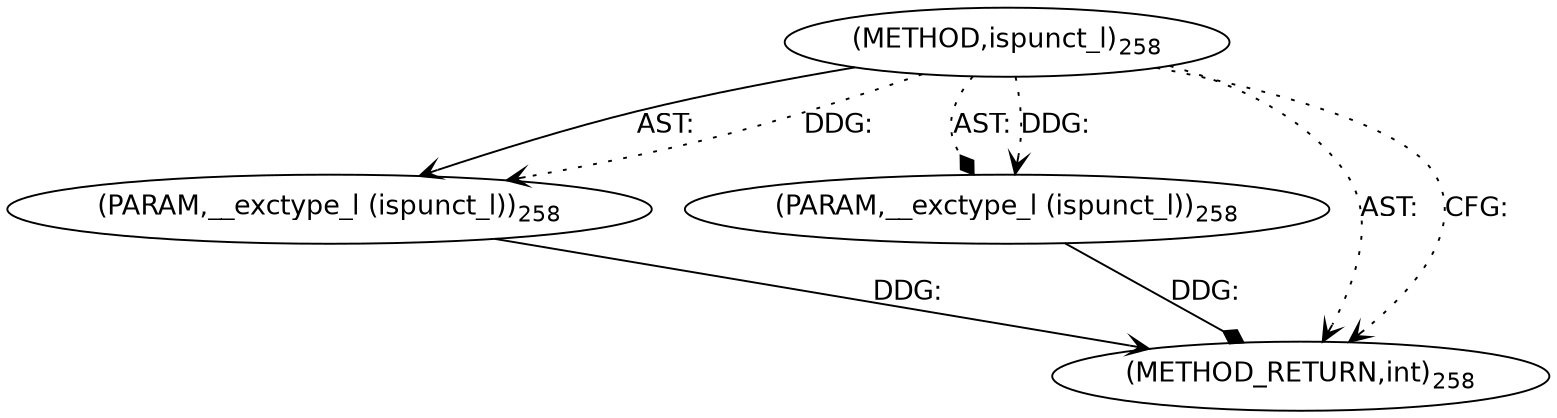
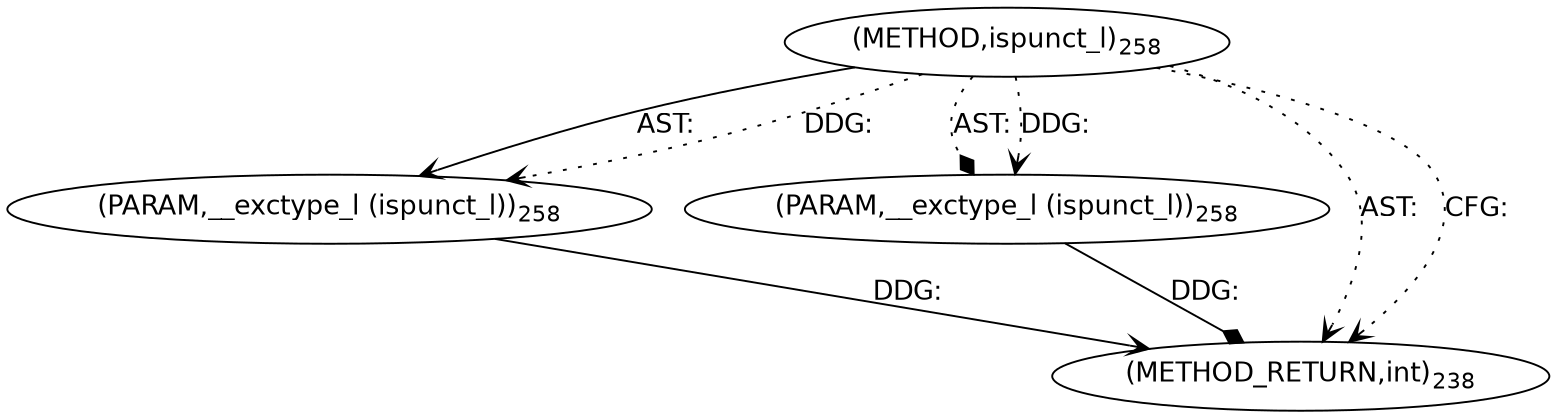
node "(METHOD_RETURN,int)": text "258" -> "238"
